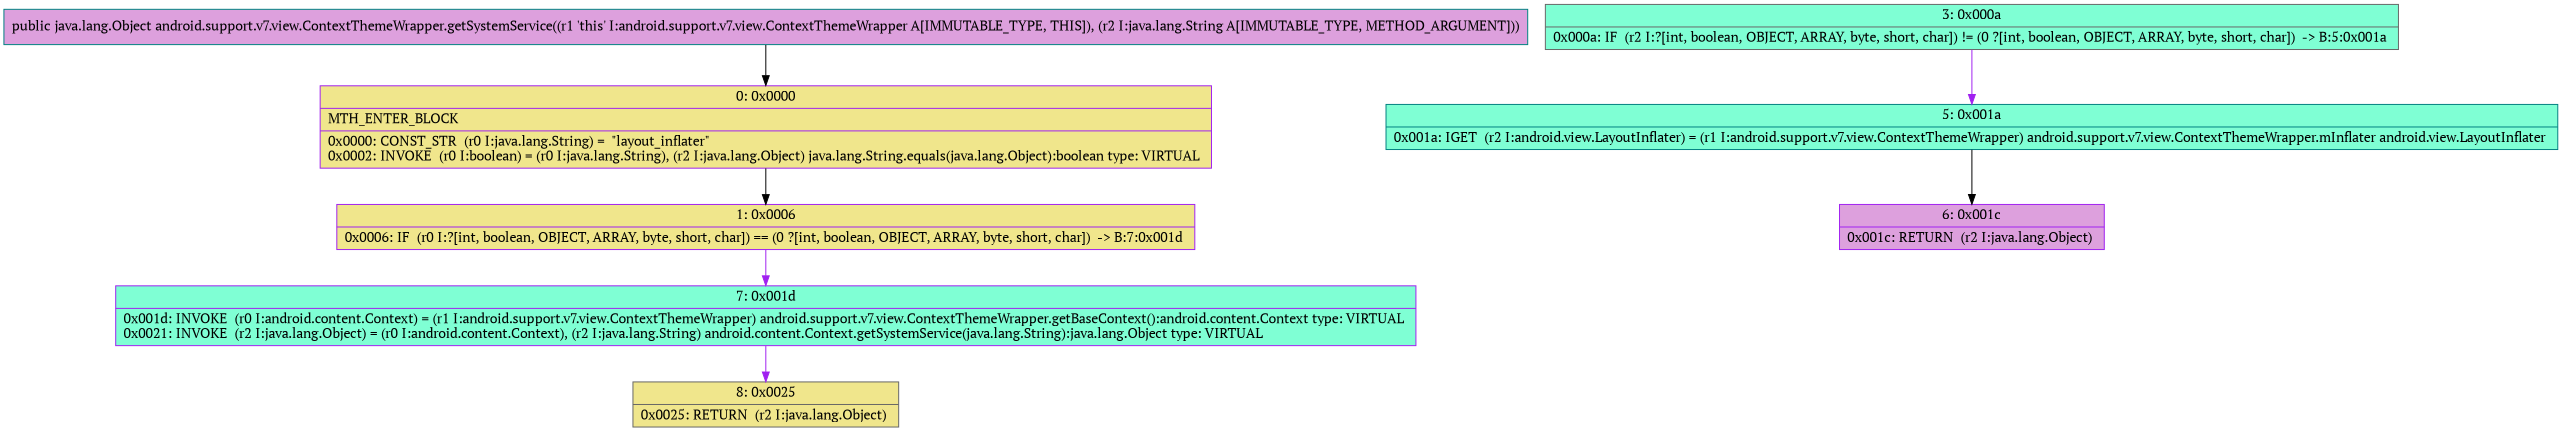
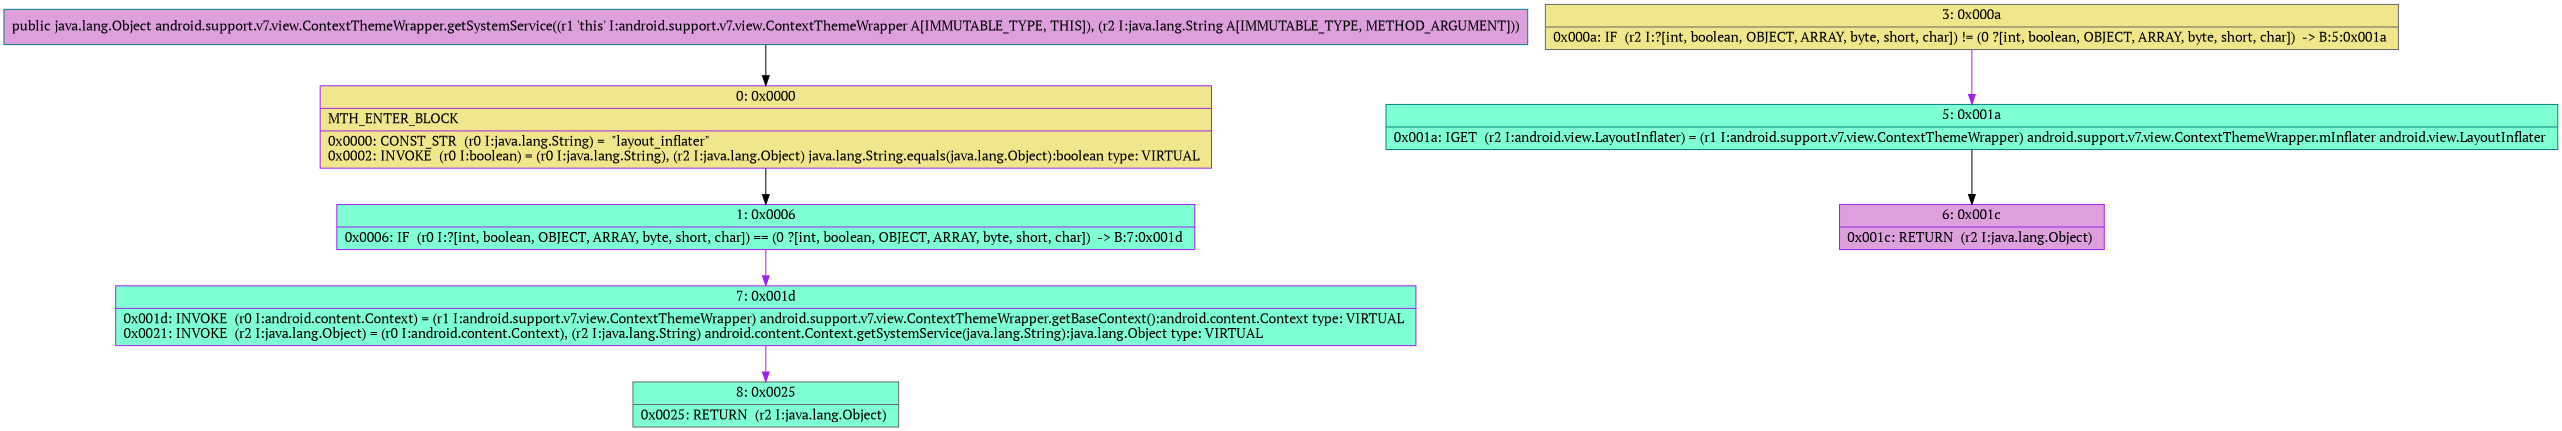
node "3: 0x000a": fillcolor aquamarine -> khaki
node "1: 0x0006": fillcolor khaki -> aquamarine
node "8: 0x0025": fillcolor khaki -> aquamarine
